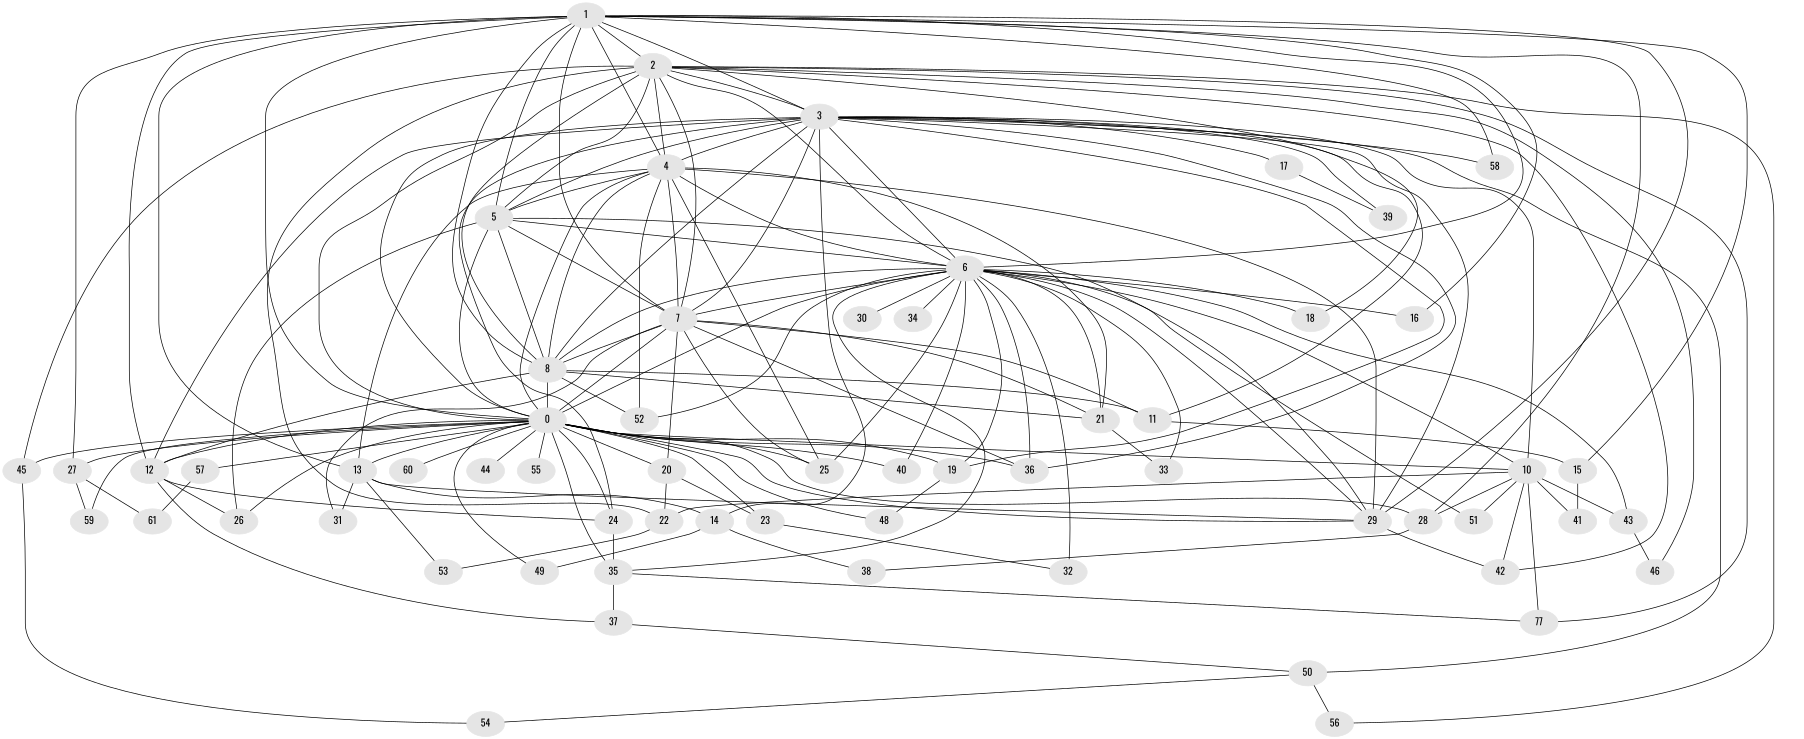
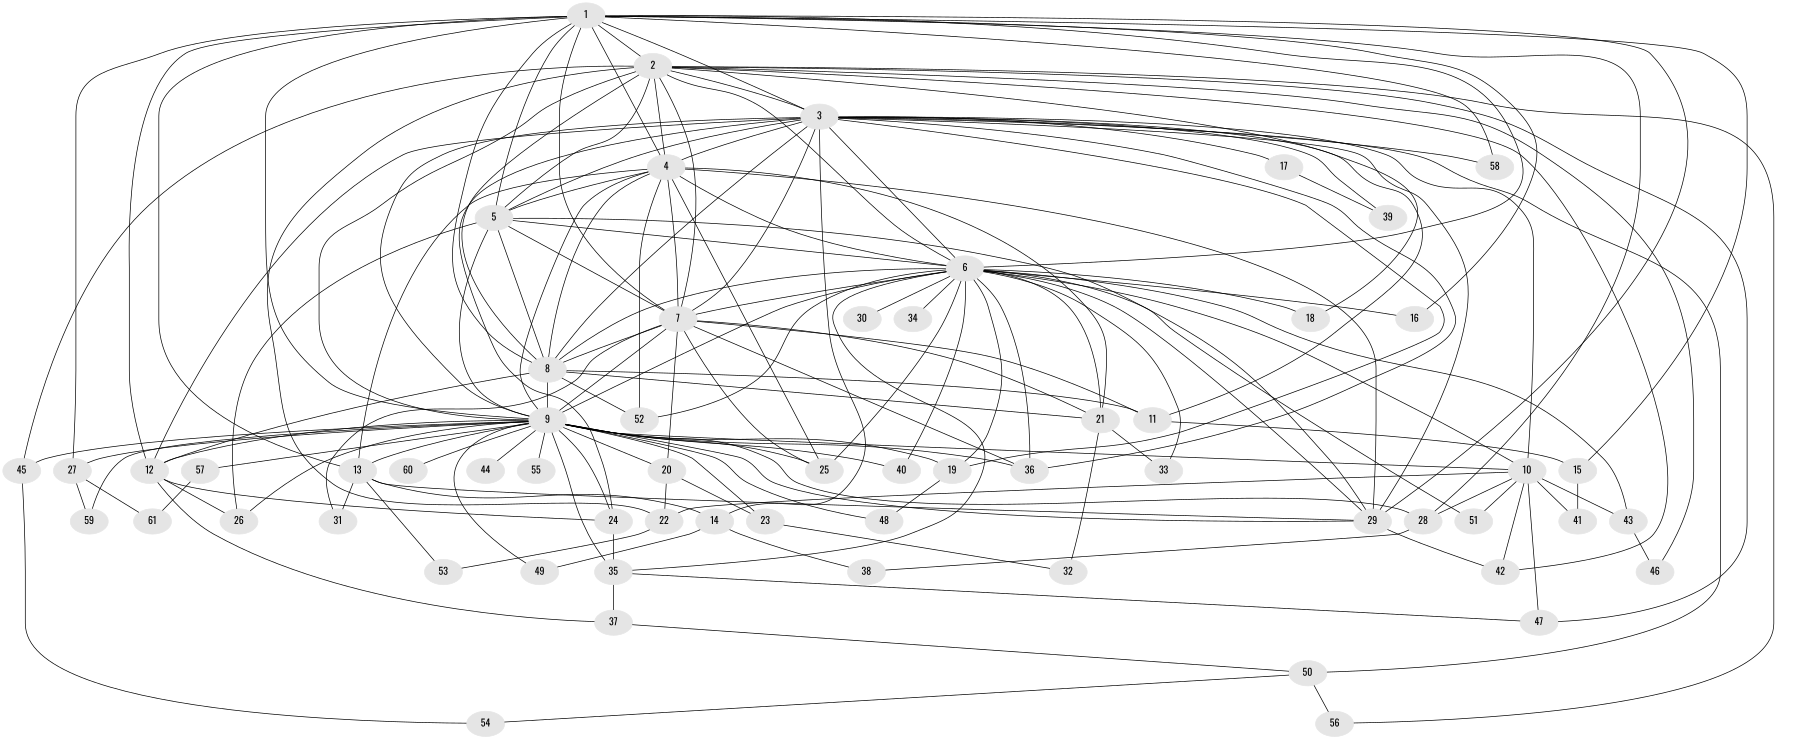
edge "6" -- "32": now "21" -- "32"
node "0": label "0" -> "9"
node "77": label "77" -> "47"
